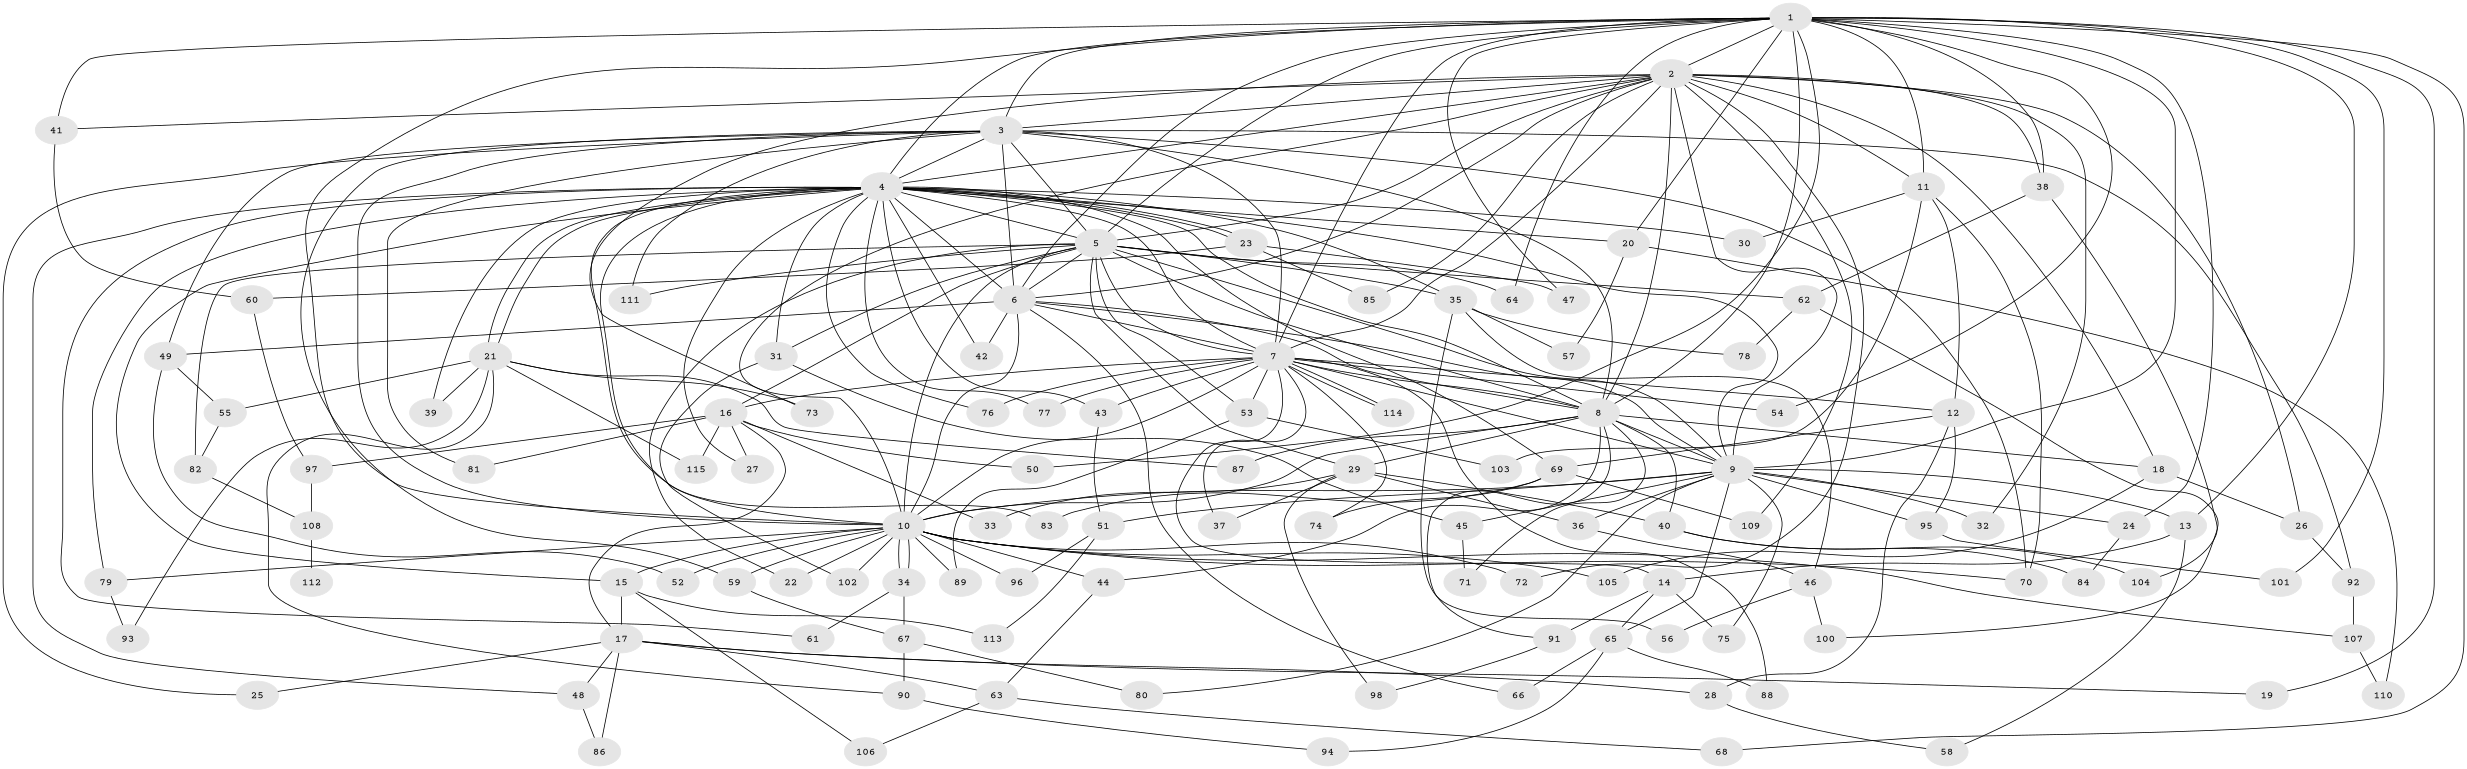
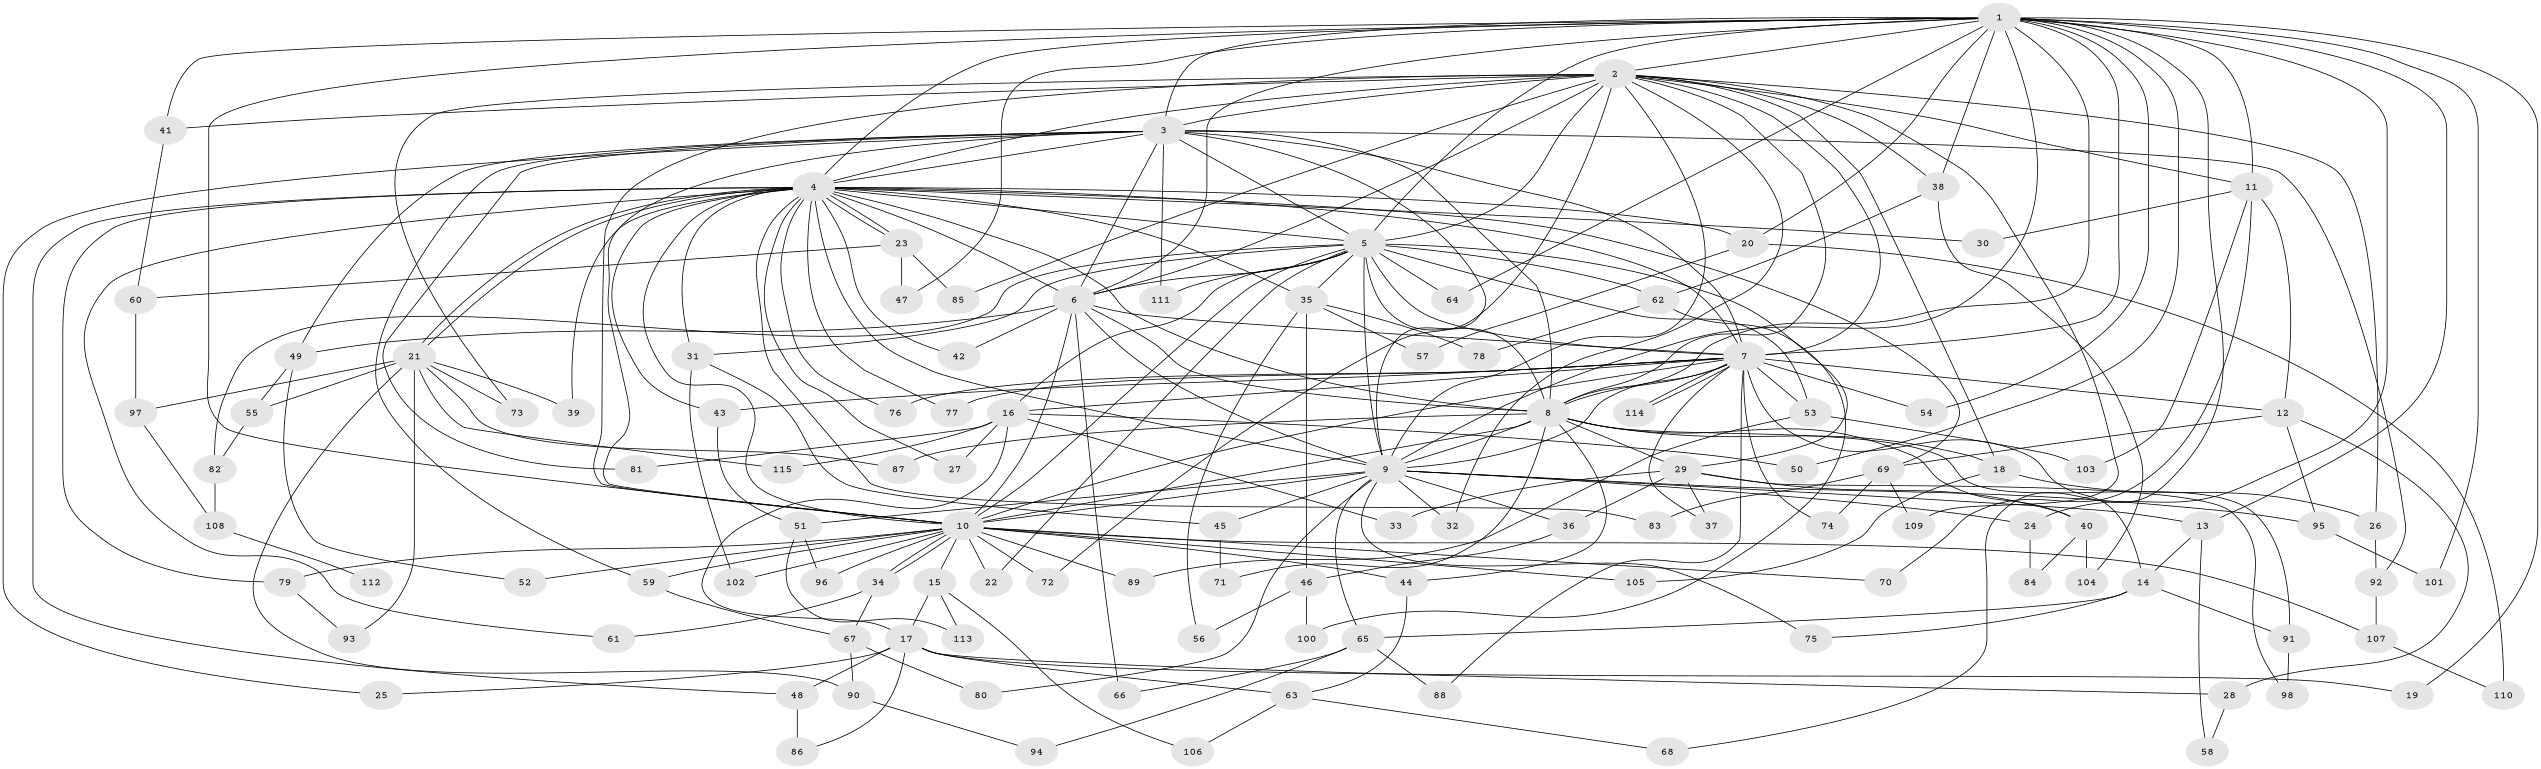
edge "3" -- "70": now "3" -- "9"
edge "4" -- "15": removed
edge "16" -- "97": now "21" -- "97"
